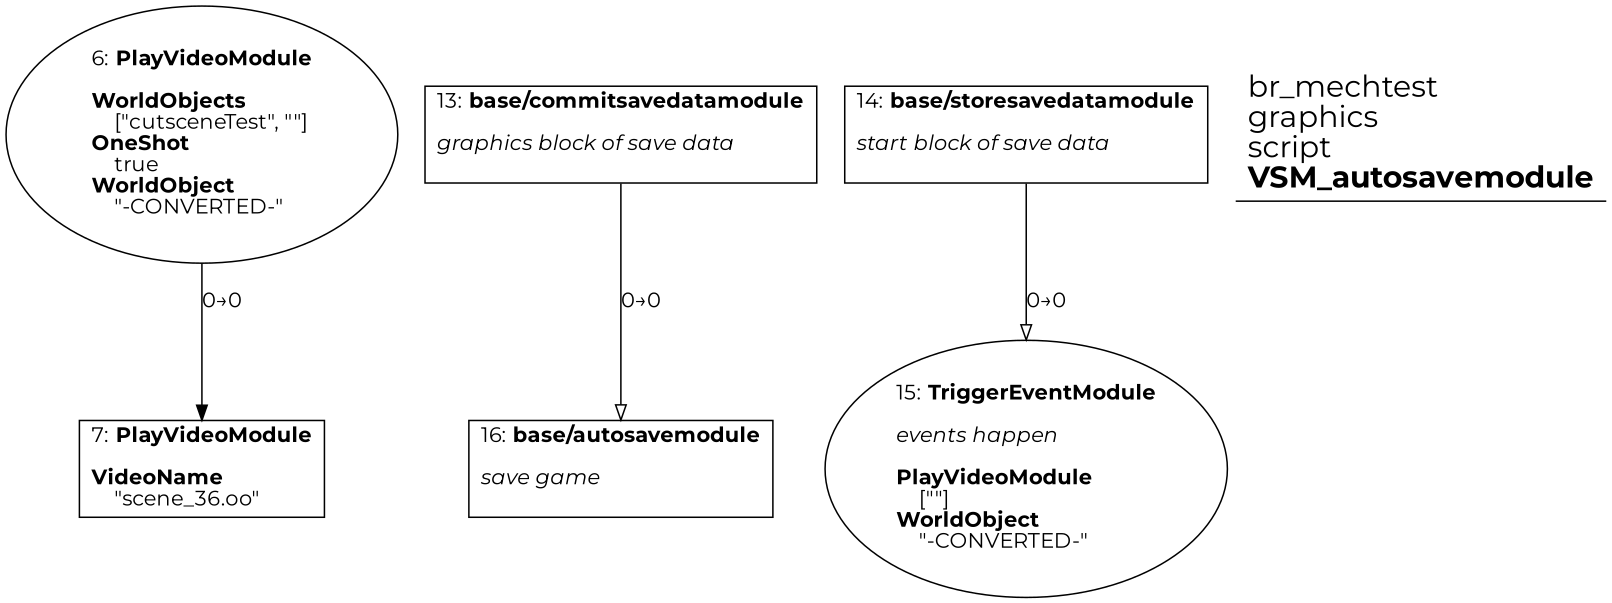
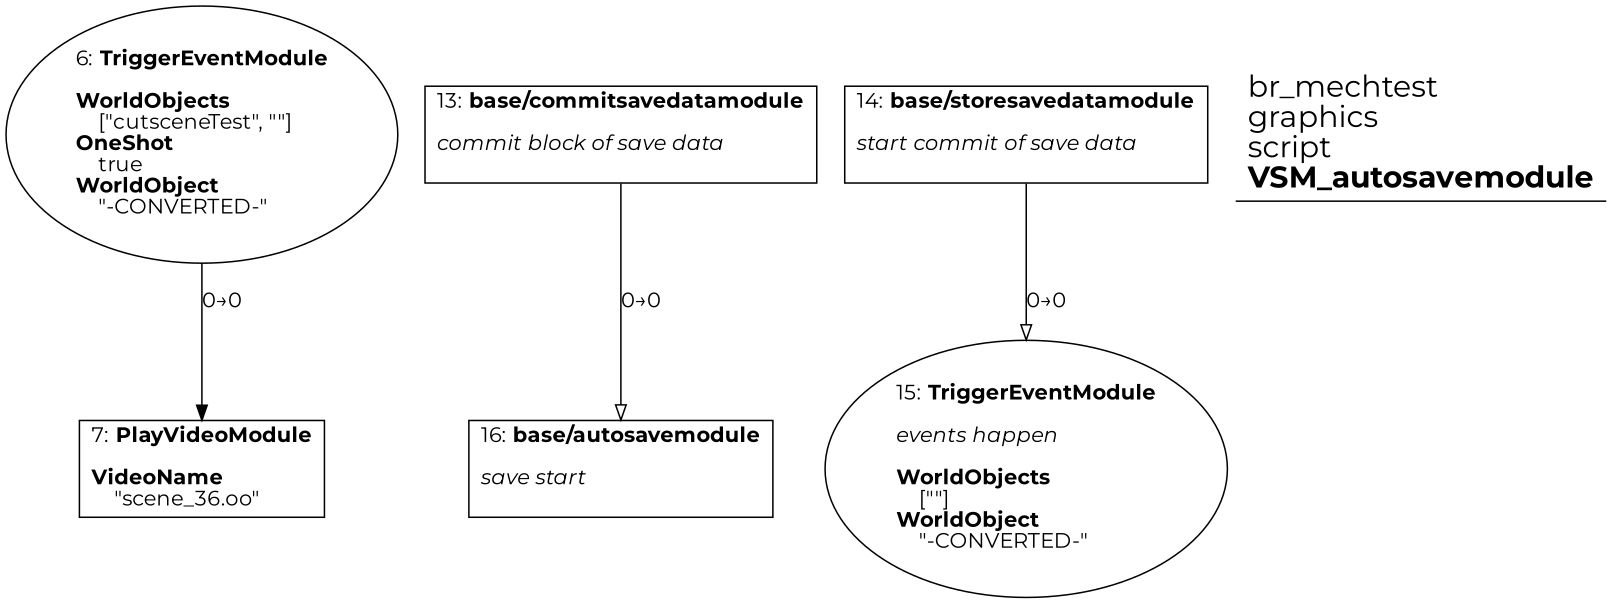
node "6:": text "PlayVideoModule" -> "TriggerEventModule"
node "13:": text "graphics block of save data" -> "commit block of save data"
node "14:": text "start block of save data" -> "start commit of save data"
node "16:": text "save game" -> "save start"
node "15:": text "PlayVideoModule" -> "WorldObjects"
